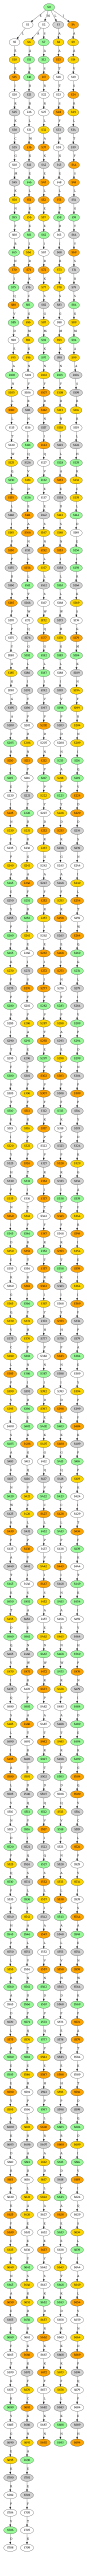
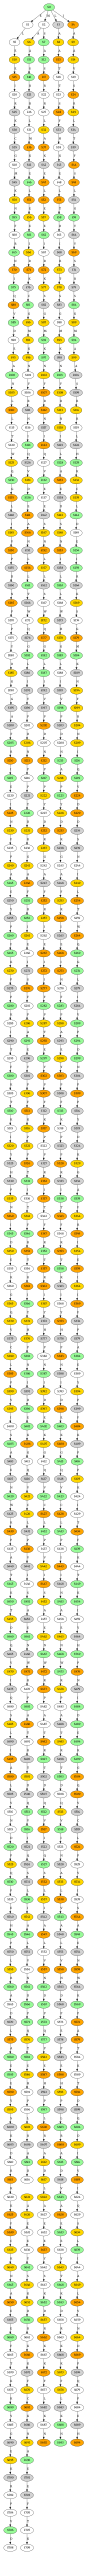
edge "S616" -> "S621": removed, label "L"
